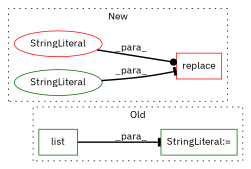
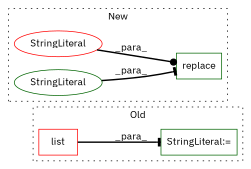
node "replace": color red -> darkgreen
node "list": color darkgreen -> red
